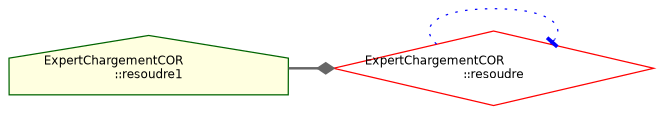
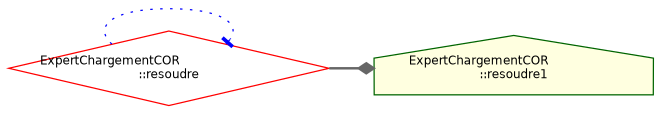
edge "ExpertChargementCOR ::resoudre1" -> "ExpertChargementCOR ::resoudre": reversed
